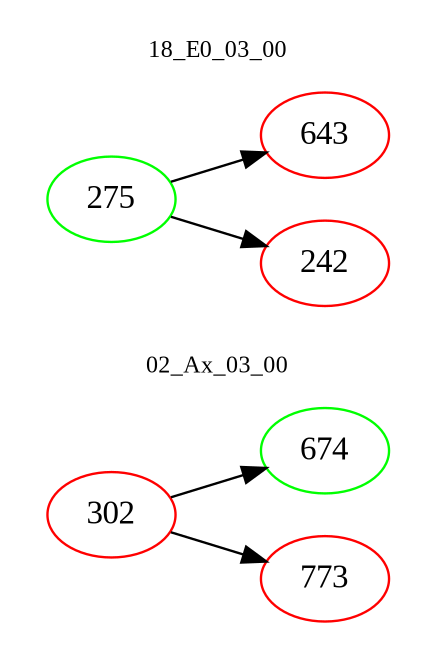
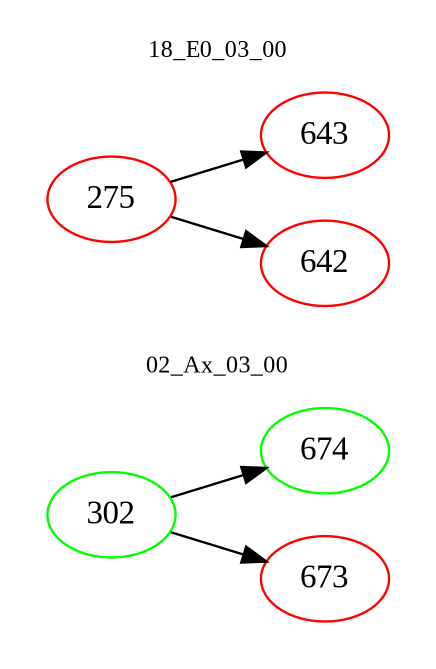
node "275": color green -> red
node "242": label "242" -> "642"
node "302": color red -> green
node "773": label "773" -> "673"
